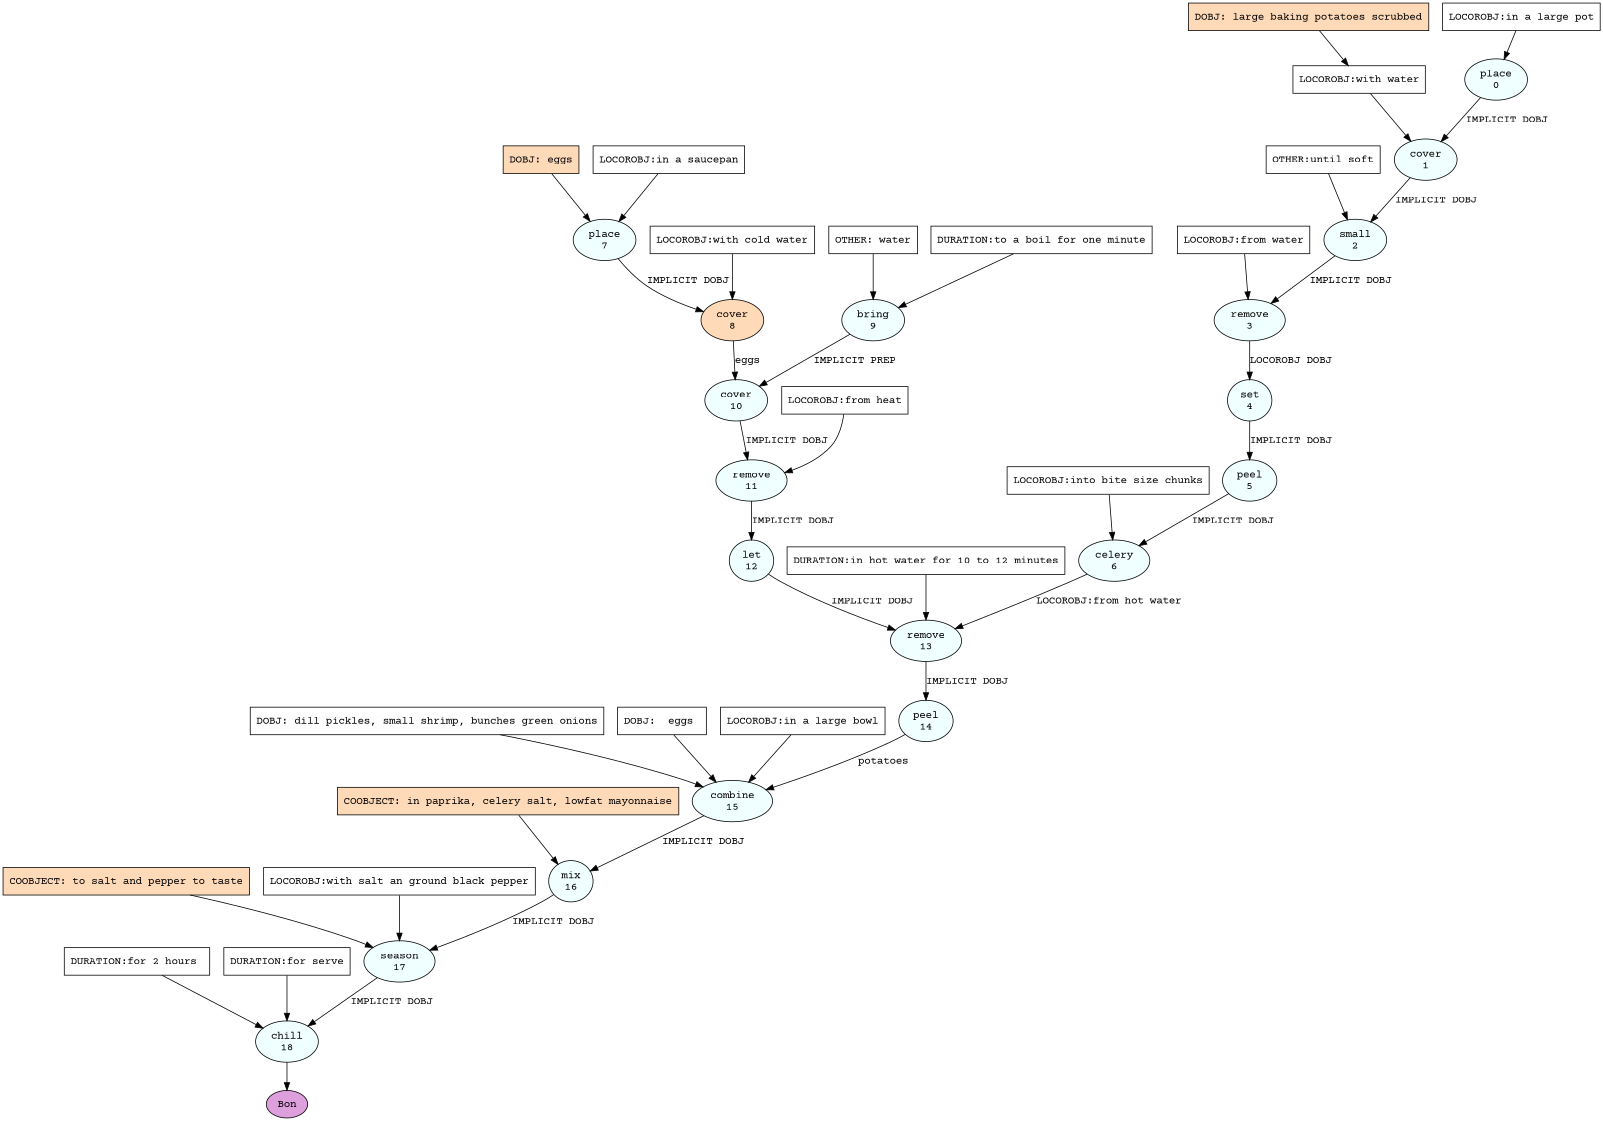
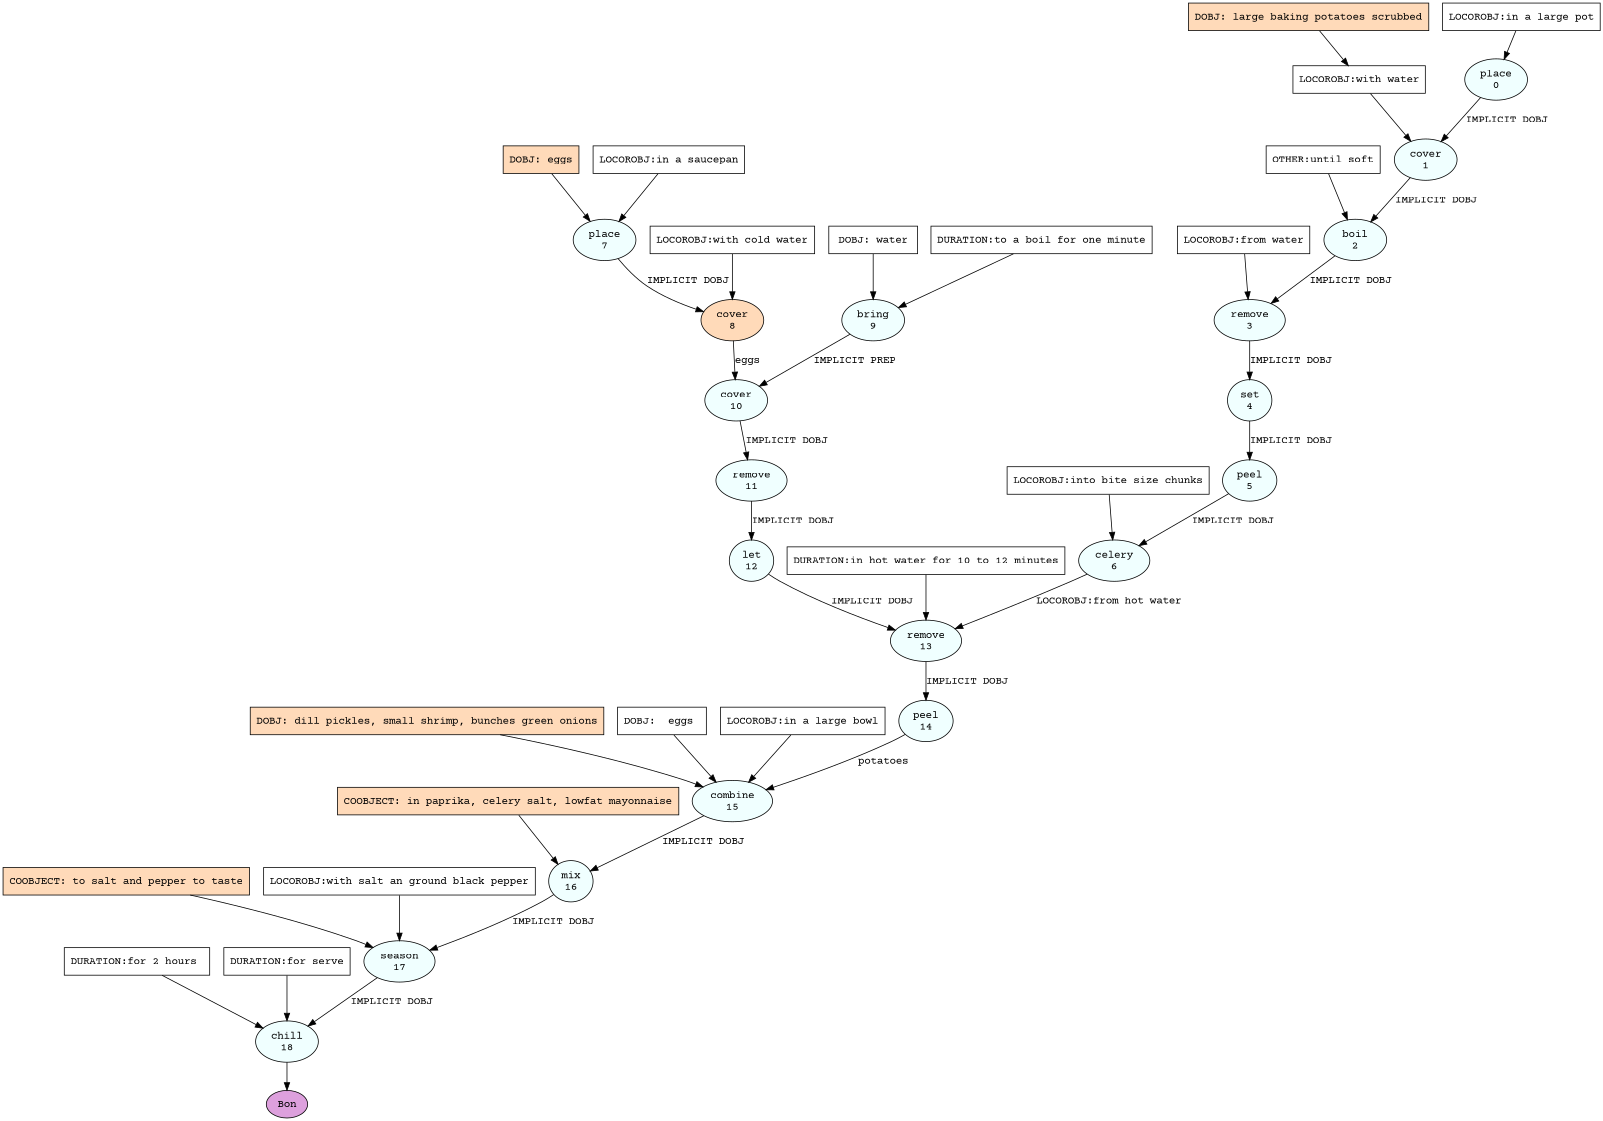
node "OTHER: water": label "OTHER: water" -> "DOBJ: water"
node "small 2": label "small 2" -> "boil 2"
edge "remove 3" -> "set 4": label "LOCOROBJ DOBJ" -> "IMPLICIT DOBJ"
node "LOCOROBJ:from heat": removed
node "DOBJ: dill pickles, small shrimp, bunches green onions": fillcolor white -> peachpuff
